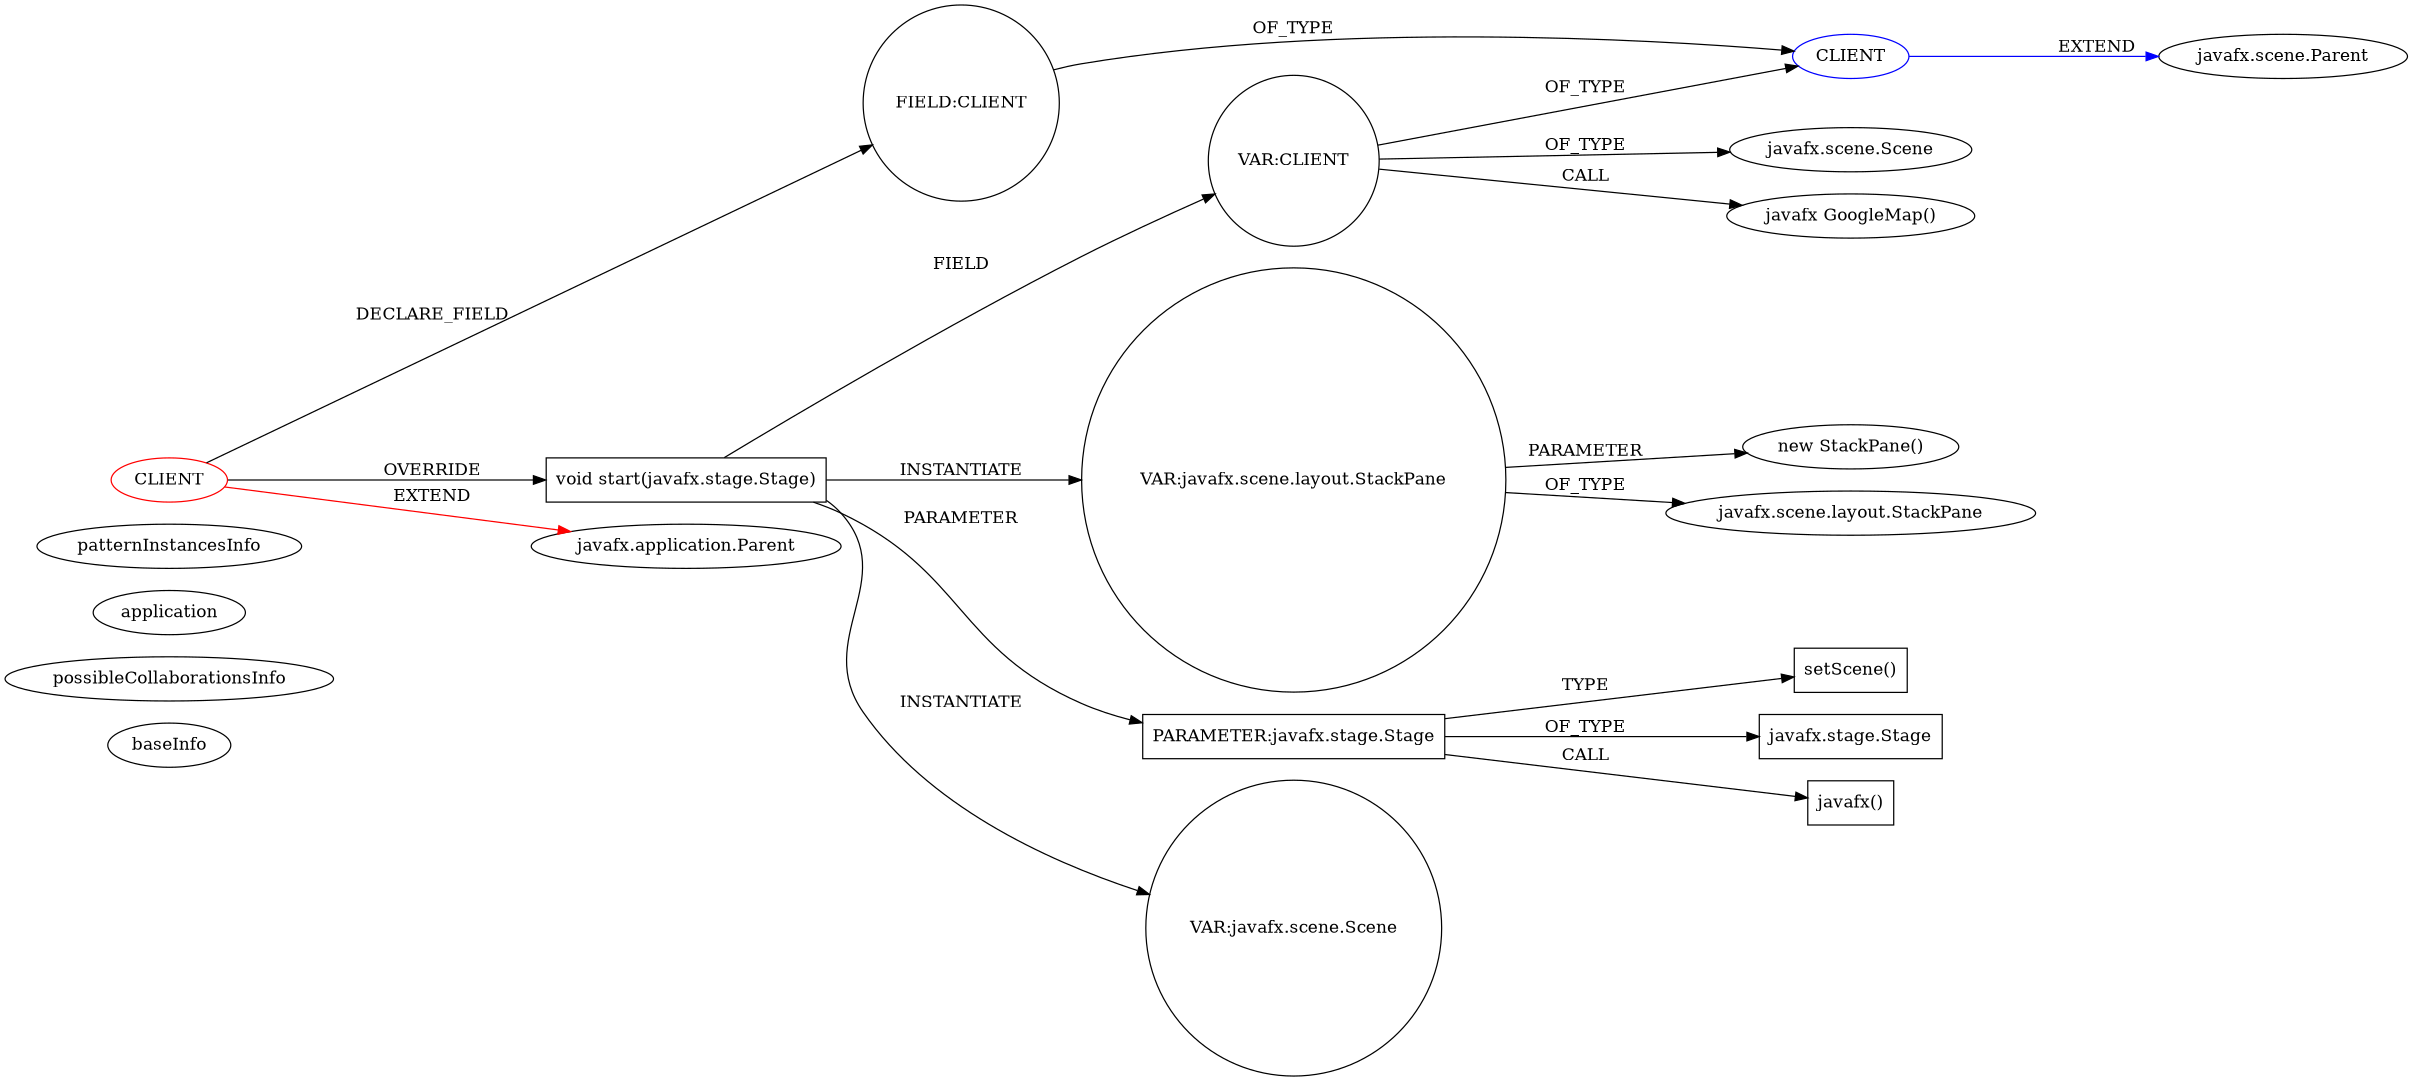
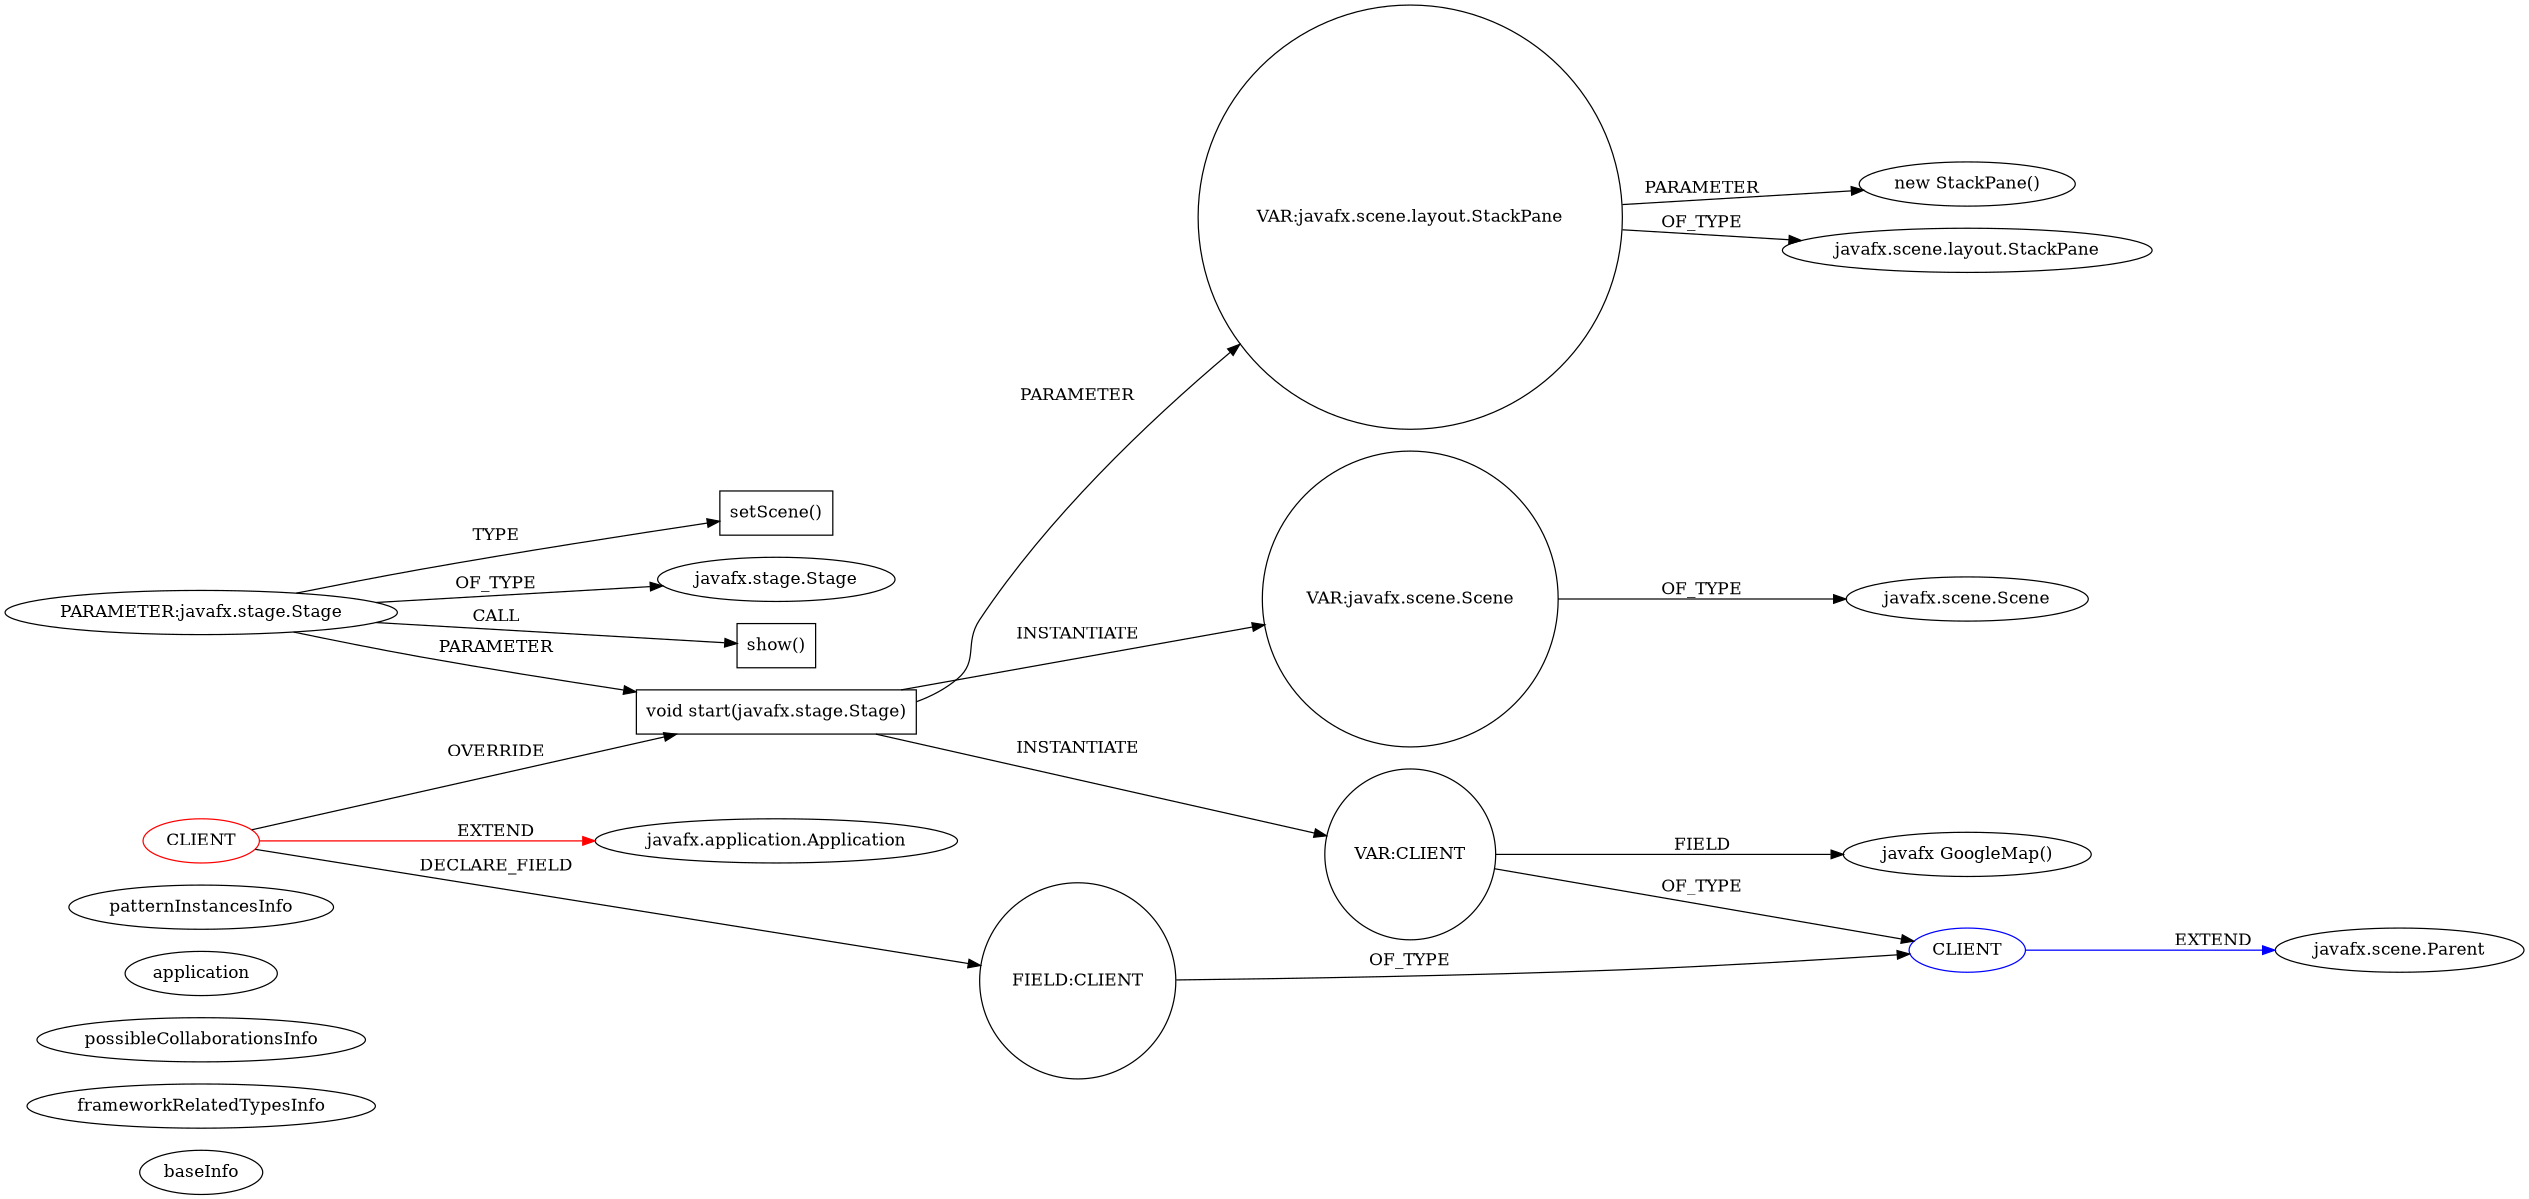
edge "VAR:CLIENT" -> "javafx.scene.Scene": now "VAR:javafx.scene.Scene" -> "javafx.scene.Scene"
edge "VAR:CLIENT" -> "javafx GoogleMap()": label "CALL" -> "FIELD"
edge "void start(javafx.stage.Stage)" -> "VAR:CLIENT": label "FIELD" -> "INSTANTIATE"
edge "void start(javafx.stage.Stage)" -> "VAR:javafx.scene.layout.StackPane": label "INSTANTIATE" -> "PARAMETER"
node "javafx.application.Parent": label "javafx.application.Parent" -> "javafx.application.Application"
edge "void start(javafx.stage.Stage)" -> "PARAMETER:javafx.stage.Stage": reversed
node "PARAMETER:javafx.stage.Stage": shape box -> ellipse
node "javafx.stage.Stage": shape box -> ellipse
node "javafx()": label "javafx()" -> "show()"
node "frameworkRelatedTypesInfo": added
